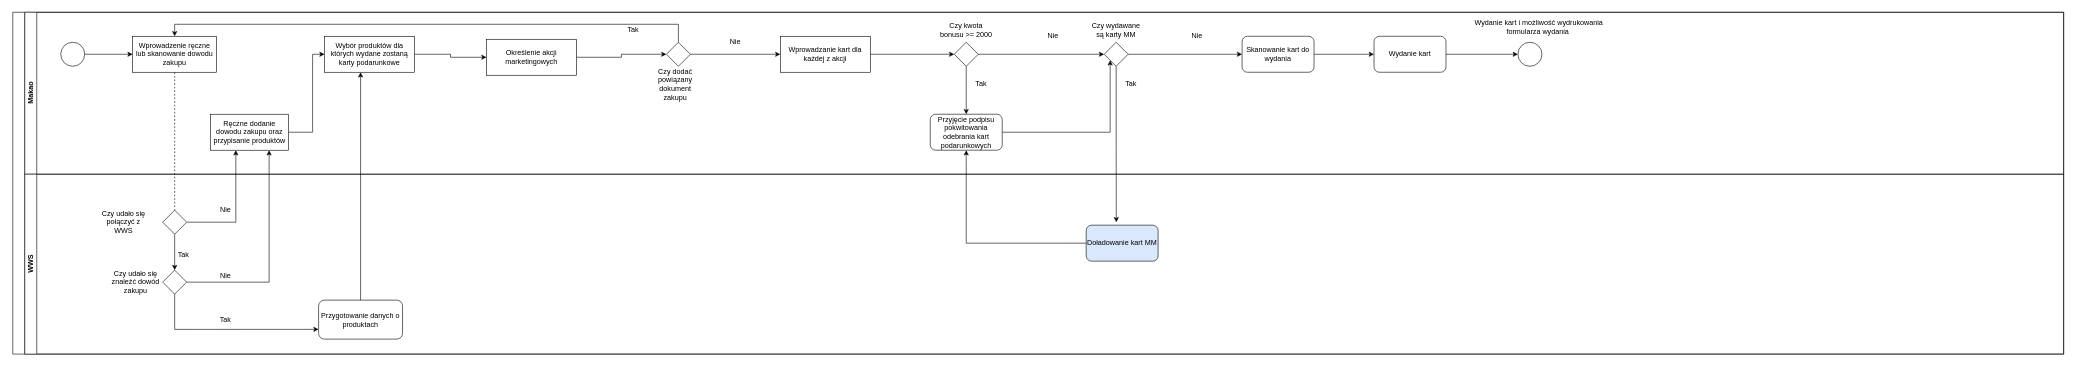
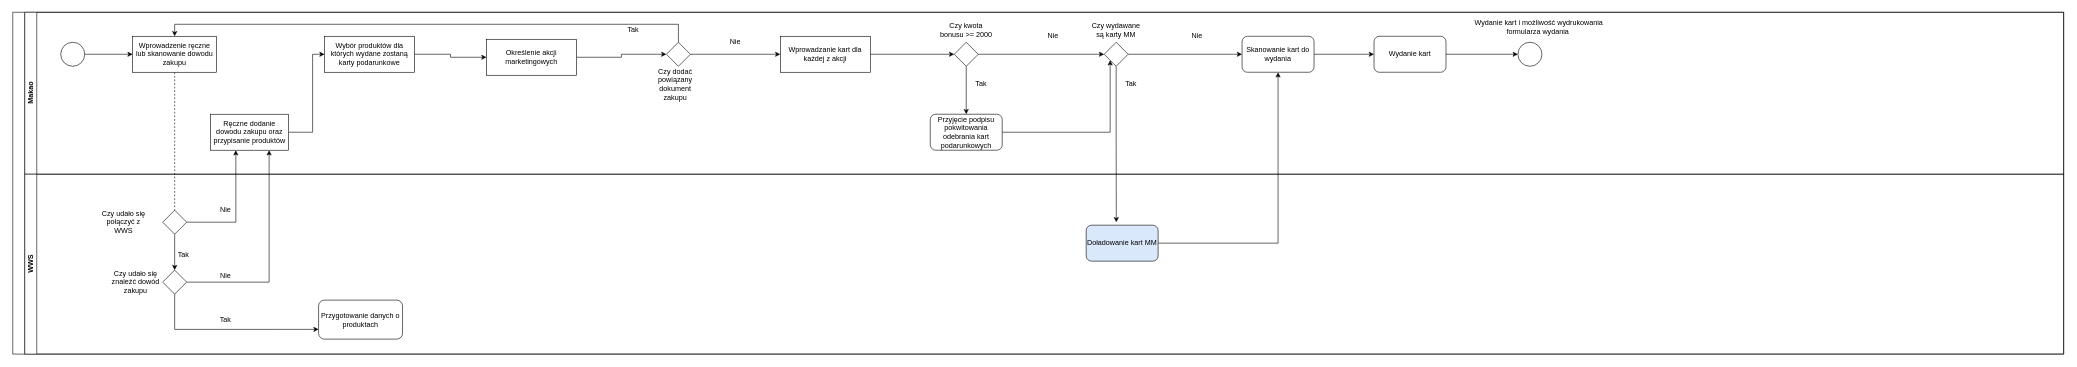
edge "Przygotowanie danych o produktach" -> "Wybór produktów dla których wydane zostaną karty podarunkowe": removed
edge "Doładowanie kart MM" -> "Przyjęcie podpisu pokwitowania odebrania kart podarunkowych": now "Doładowanie kart MM" -> "Skanowanie kart do wydania"
